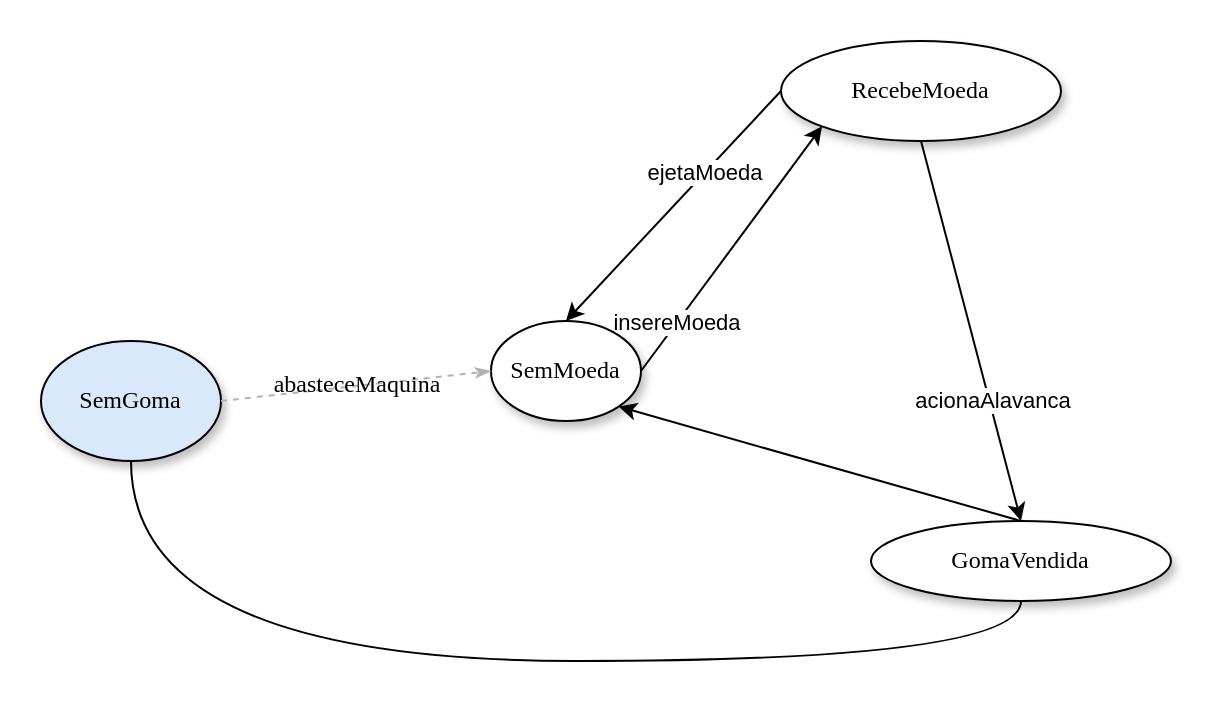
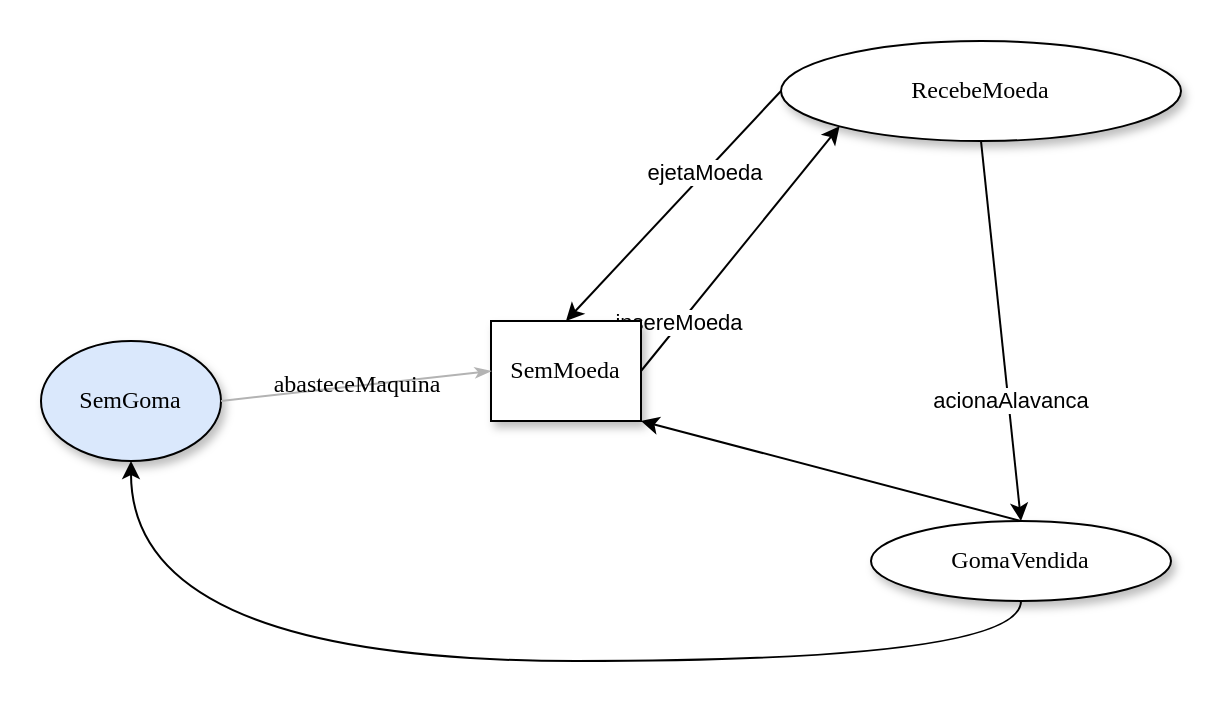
node "RecebeMoeda": size 280x100 -> 400x100
node "SemMoeda": shape ellipse -> rectangle
edge "SemGoma" -> "SemMoeda": style dashed -> solid
edge "SemGoma" -- "GomaVendida": arrowhead none -> classic
